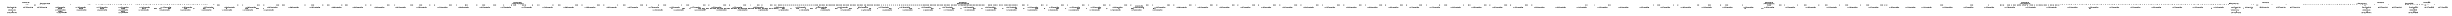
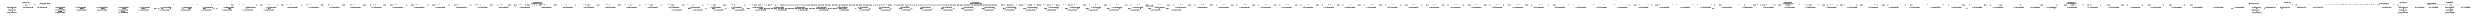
node "10.1.80.1:54528#ServerID_OuterContainerID": added
node "/etc/hosts#ServerID_736074b81582": label "/etc/hosts#ServerID_736074b81582" -> "/etc/hosts#OuterContainerID_736074b81582"
